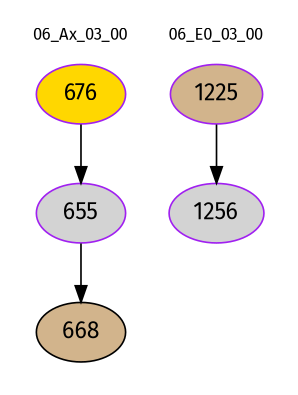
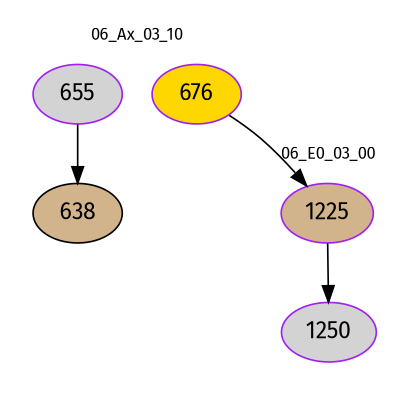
cluster "06_Ax_03_00": label "06_Ax_03_00" -> "06_Ax_03_10"
edge "676" -> "655": now "676" -> "1225"
node "1256": label "1256" -> "1250"
node "668": label "668" -> "638"
